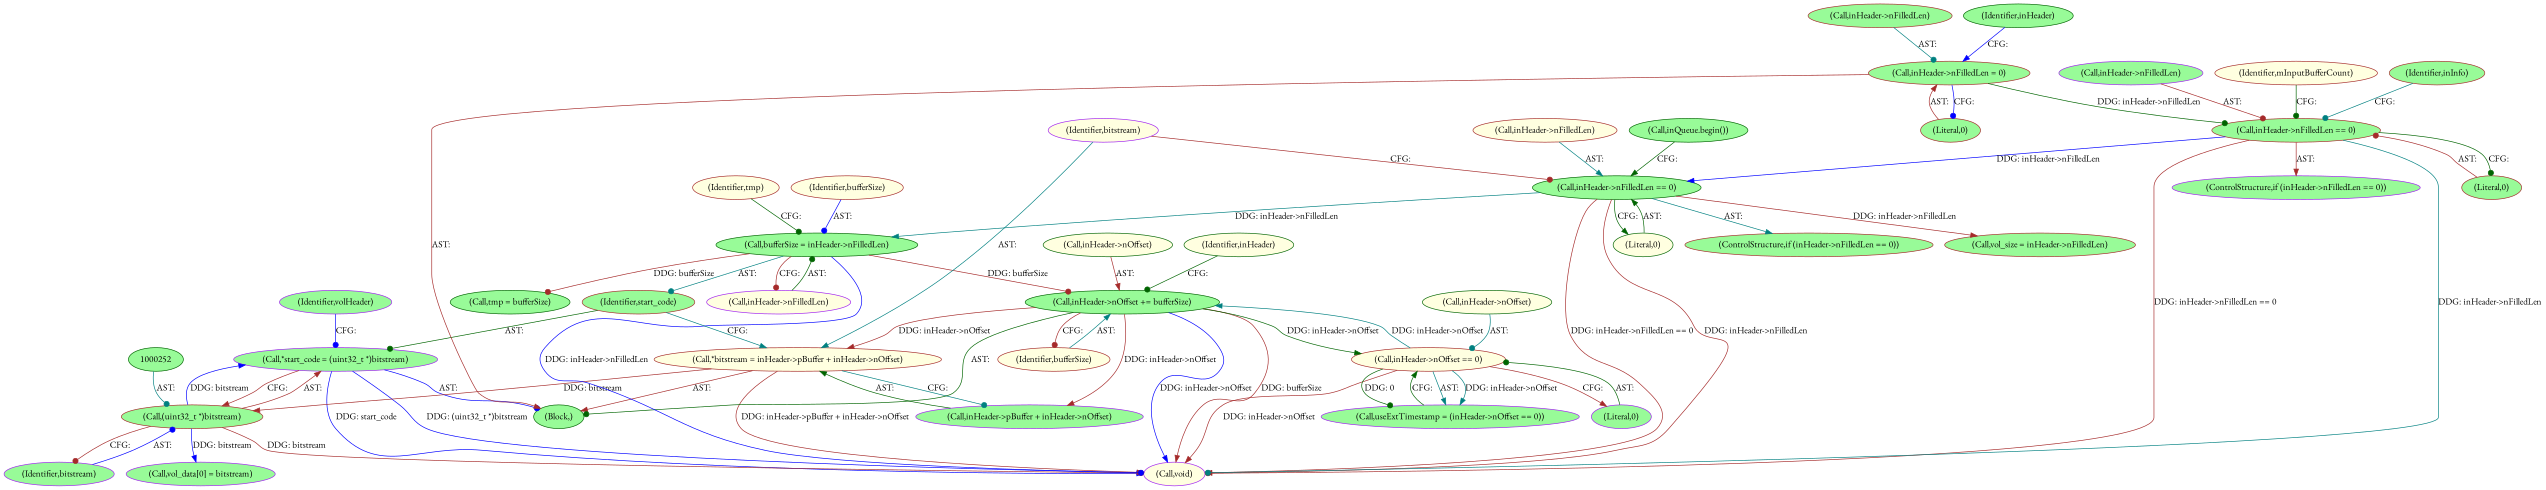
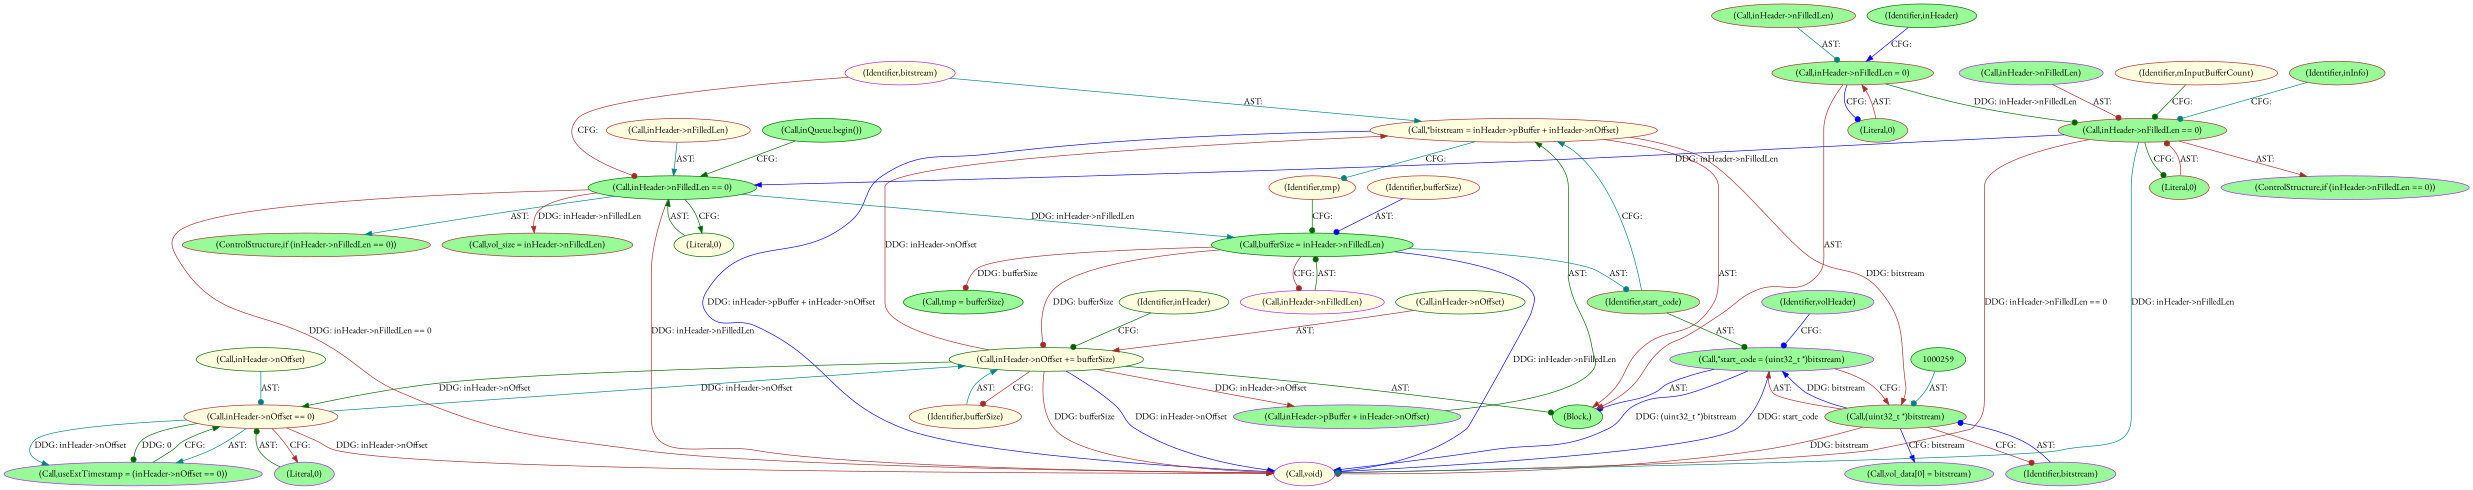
node "(Call,inHeader->nOffset += bufferSize)": fillcolor palegreen -> lightyellow
node "1000252": label "1000252" -> "1000259"
edge "(Call,*bitstream = inHeader->pBuffer + inHeader->nOffset)" -> "(Call,inHeader->pBuffer + inHeader->nOffset)": now "(Call,*bitstream = inHeader->pBuffer + inHeader->nOffset)" -> "(Identifier,tmp)"
edge "(Call,(uint32_t *)bitstream)" -> "(Call,vol_data[0] = bitstream)": label "DDG: bitstream" -> "CFG: bitstream"
edge "(Call,*bitstream = inHeader->pBuffer + inHeader->nOffset)" -> "(Call,void)": color brown -> blue
